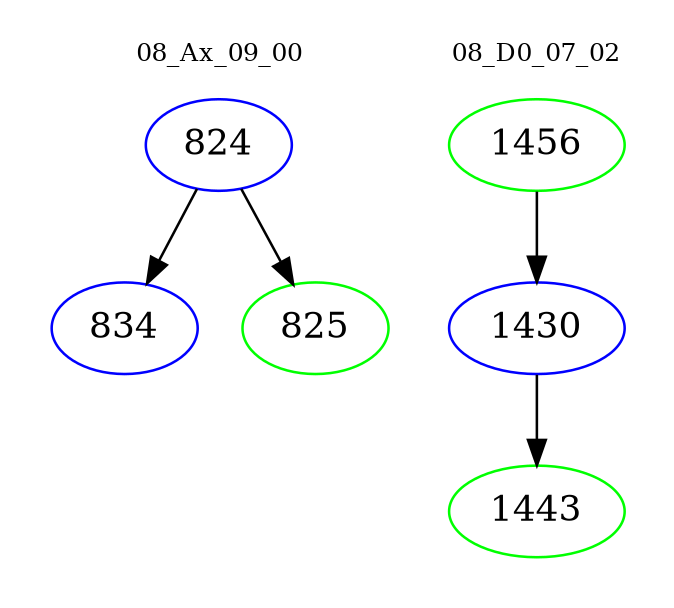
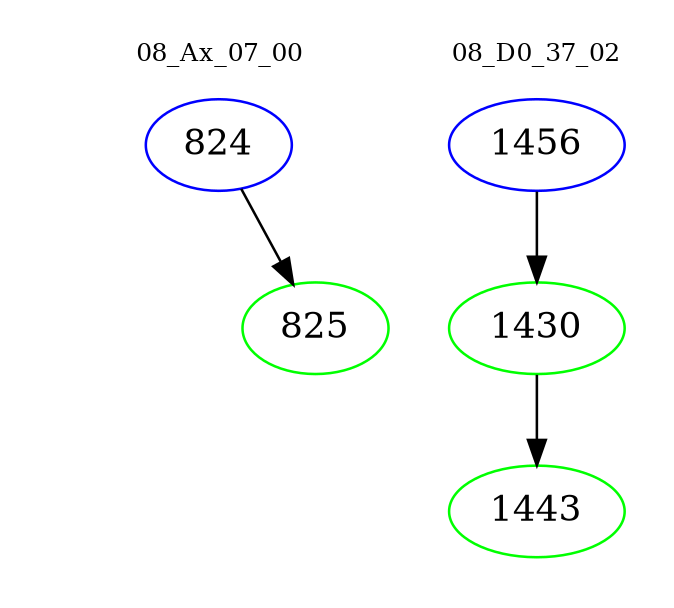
cluster "08_Ax_09_00": label "08_Ax_09_00" -> "08_Ax_07_00"
cluster "08_D0_07_02": label "08_D0_07_02" -> "08_D0_37_02"
node "1456": color green -> blue
node "834": removed
node "1430": color blue -> green
